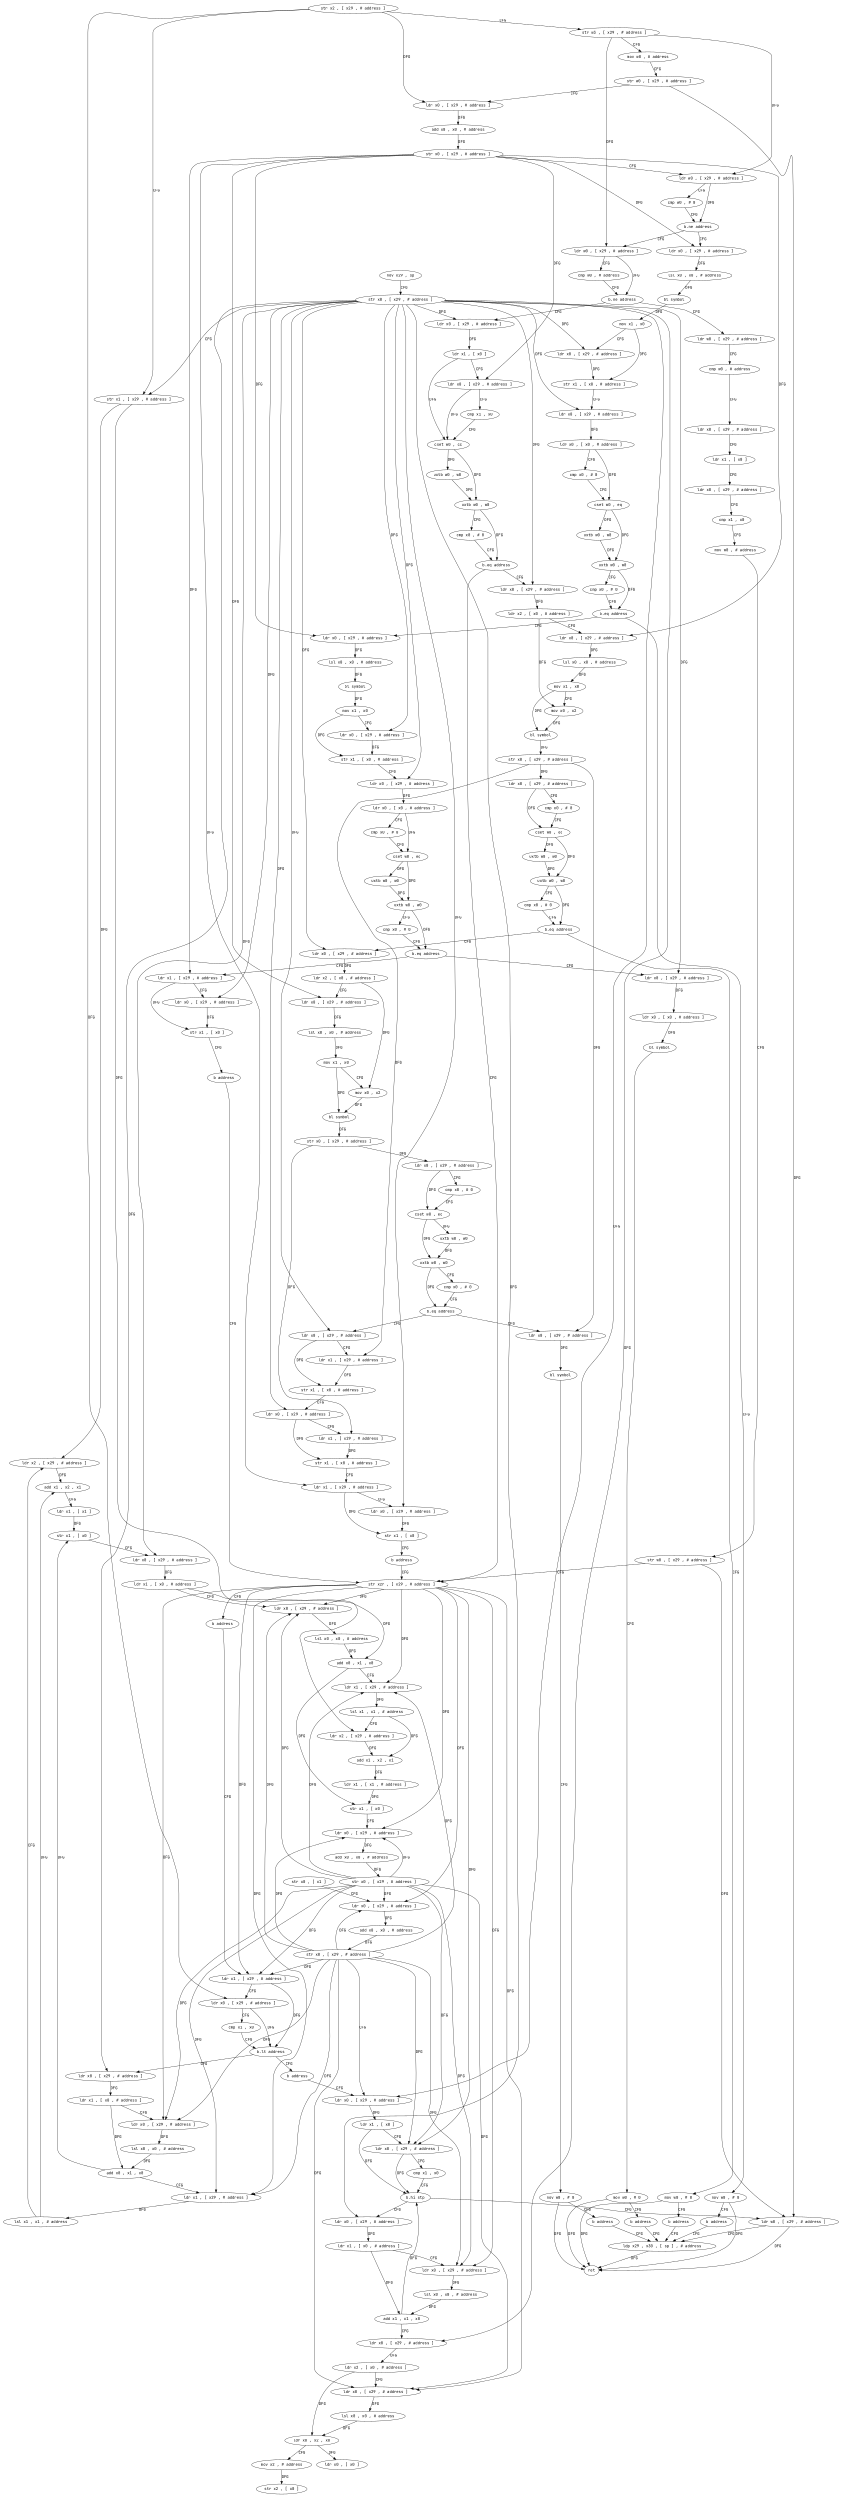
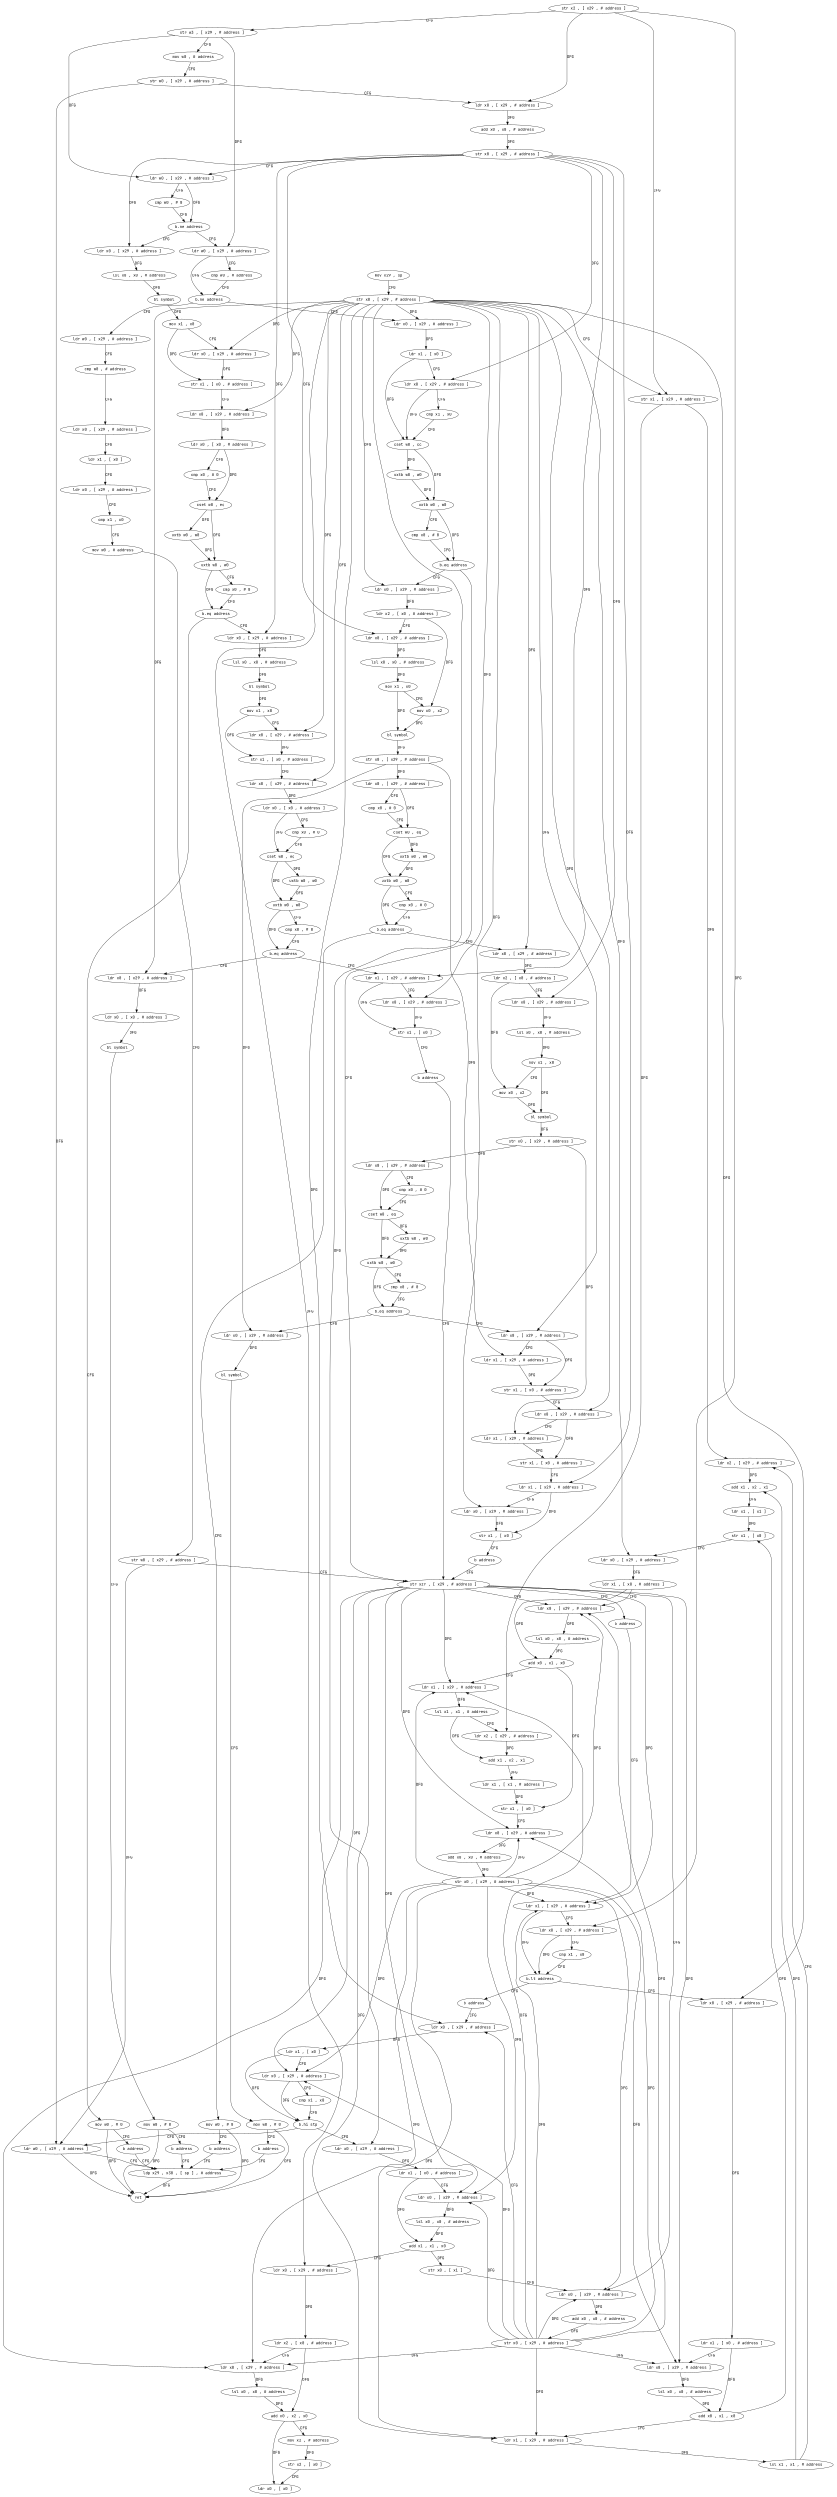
edge "add x1 , x1 , x0" -> "b.hi stp": now "add x1 , x1 , x0" -> "str x0 , [ x1 ]"
node "ldr x0 , x2 , x0": label "ldr x0 , x2 , x0" -> "add x0 , x2 , x0"
edge "str x2 , [ x0 ]" -> "ldr x0 , [ x0 ]": added, label "CFG"
